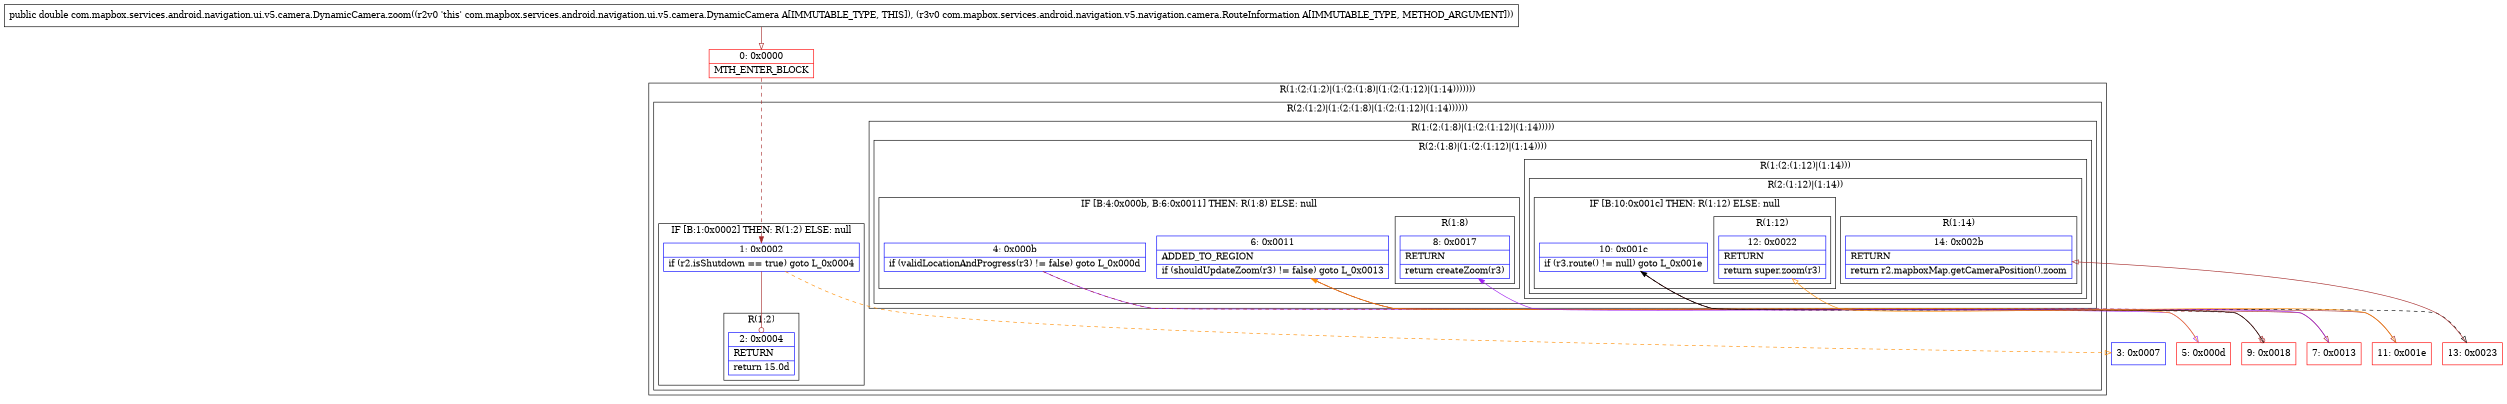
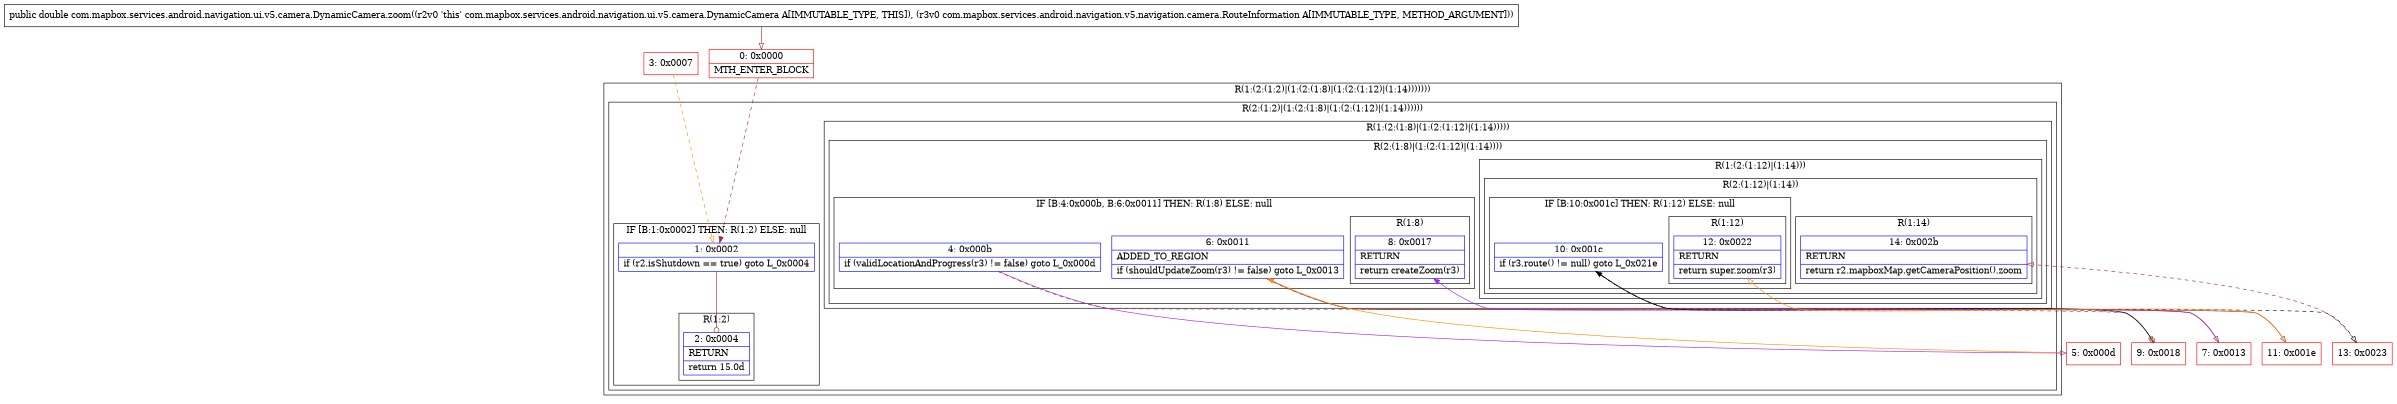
node "10: 0x001c": text "if (r3.route() != null) goto L_0x001e" -> "if (r3.route() != null) goto L_0x021e"
edge "13: 0x0023" -> "14: 0x002b": style solid -> dashed
edge "1: 0x0002" -> "3: 0x0007": reversed
node "3: 0x0007": color blue -> red
